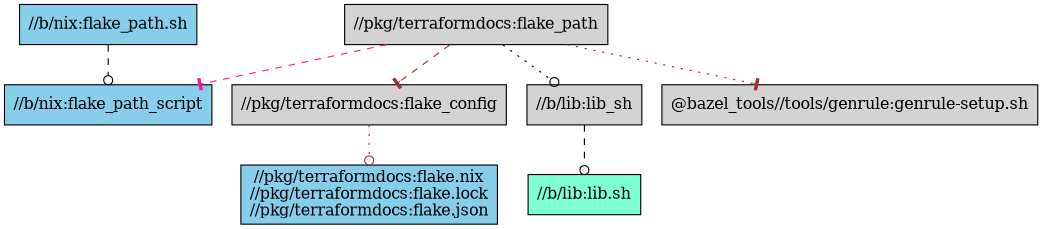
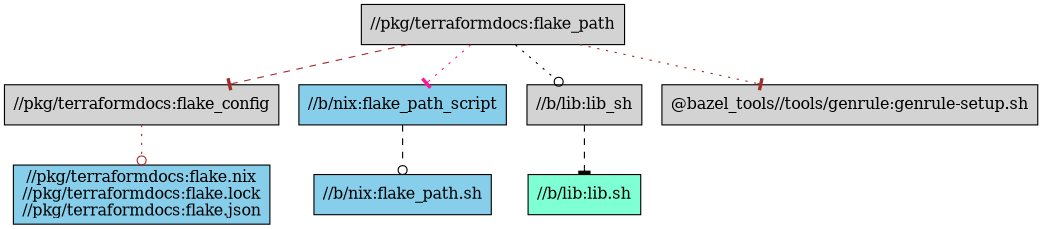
edge "//b/nix:flake_path.sh" -> "//b/nix:flake_path_script": reversed
edge "//pkg/terraformdocs:flake_path" -> "//b/nix:flake_path_script": style dashed -> dotted
edge "//b/lib:lib_sh" -> "//b/lib:lib.sh": arrowhead odot -> tee
